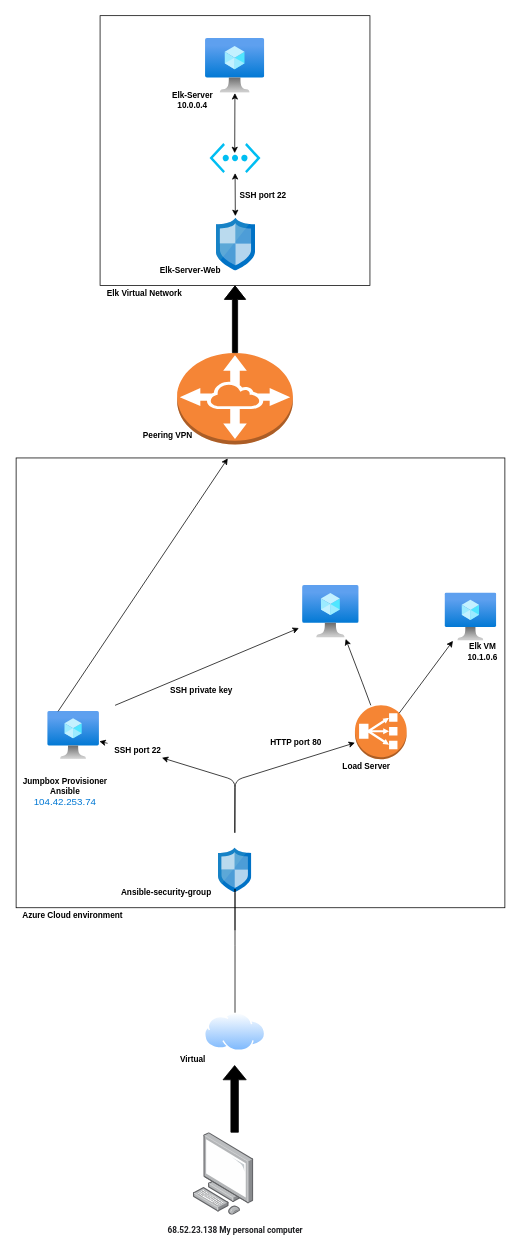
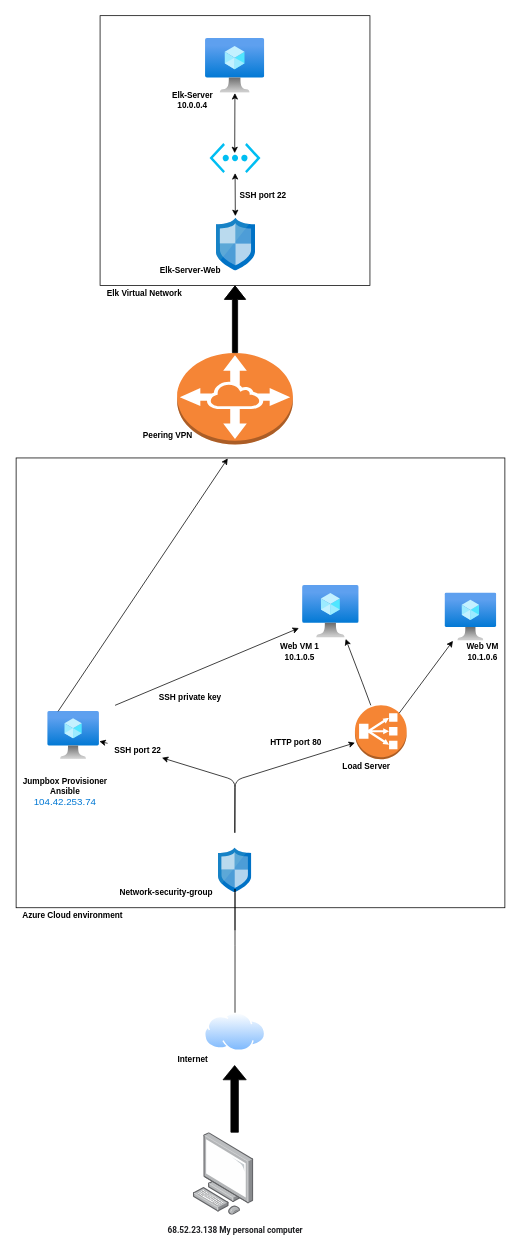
node "Web VM 1 10.1.0.5": added
node "Elk VM 10.1.0.6": label "Elk VM 10.1.0.6" -> "Web VM 10.1.0.6"
node "SSH private key": moved (201, 690) -> (190, 698)
node "Ansible-security-group": label "Ansible-security-group" -> "Network-security-group"
node "Virtual": label "Virtual" -> "Internet"
